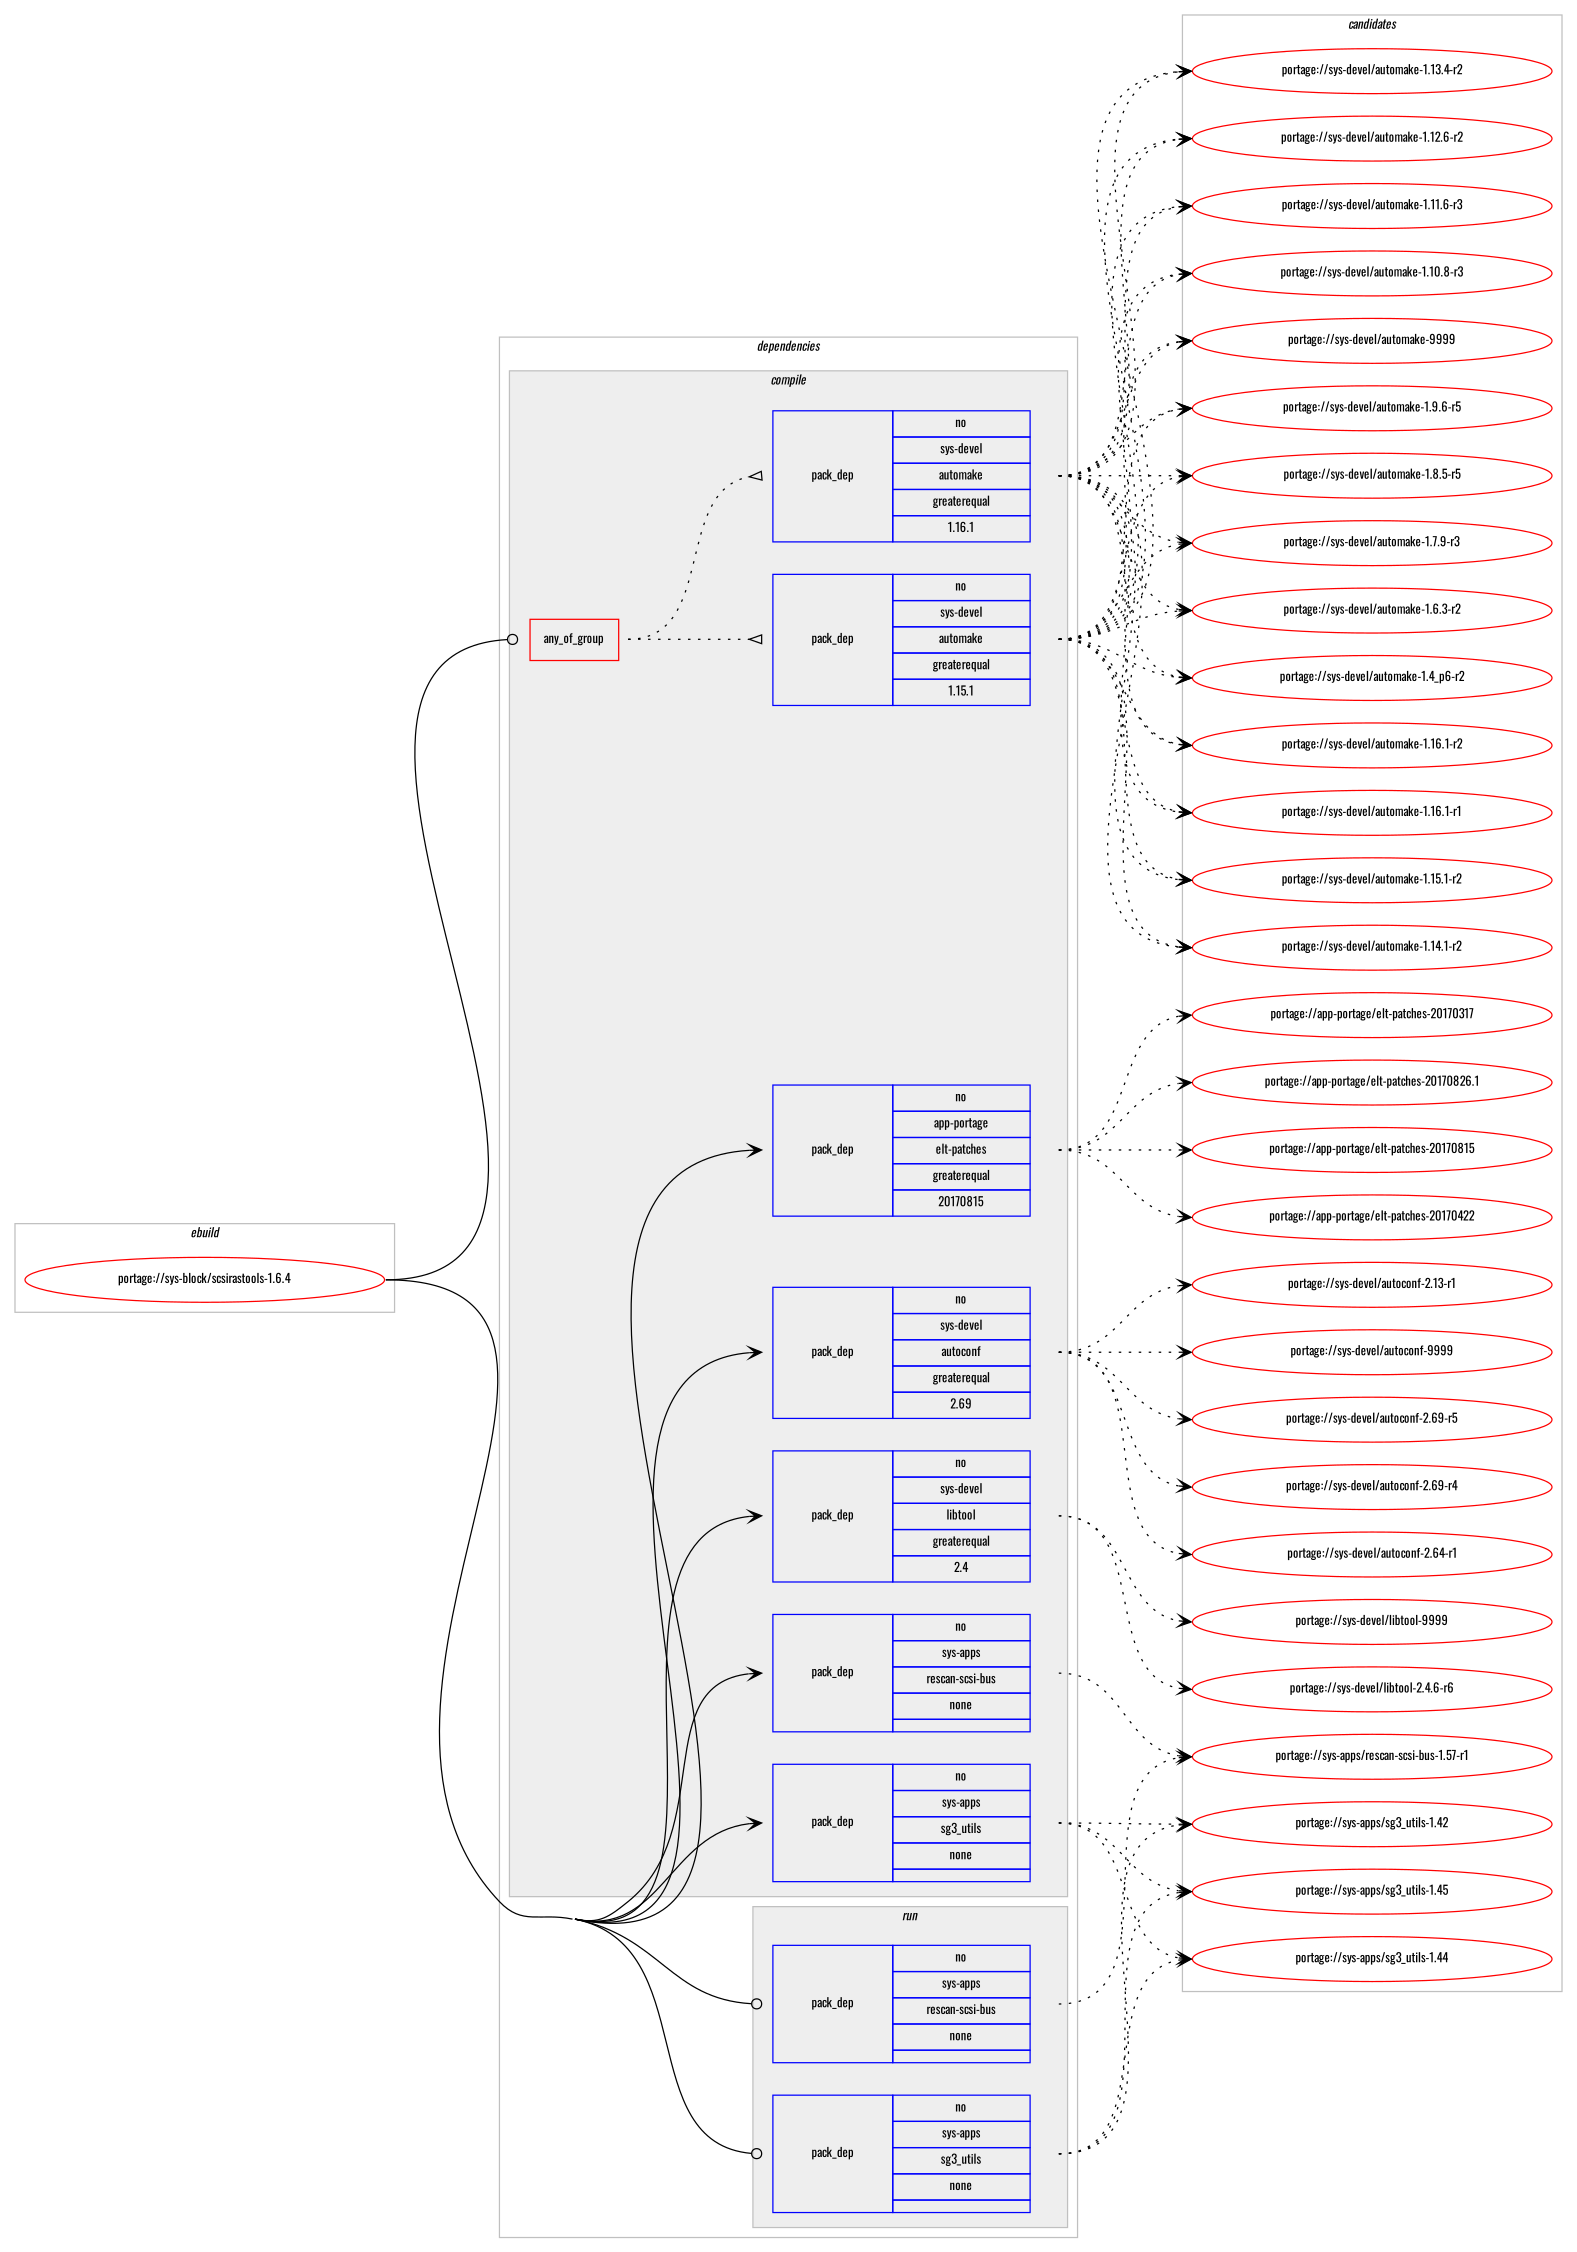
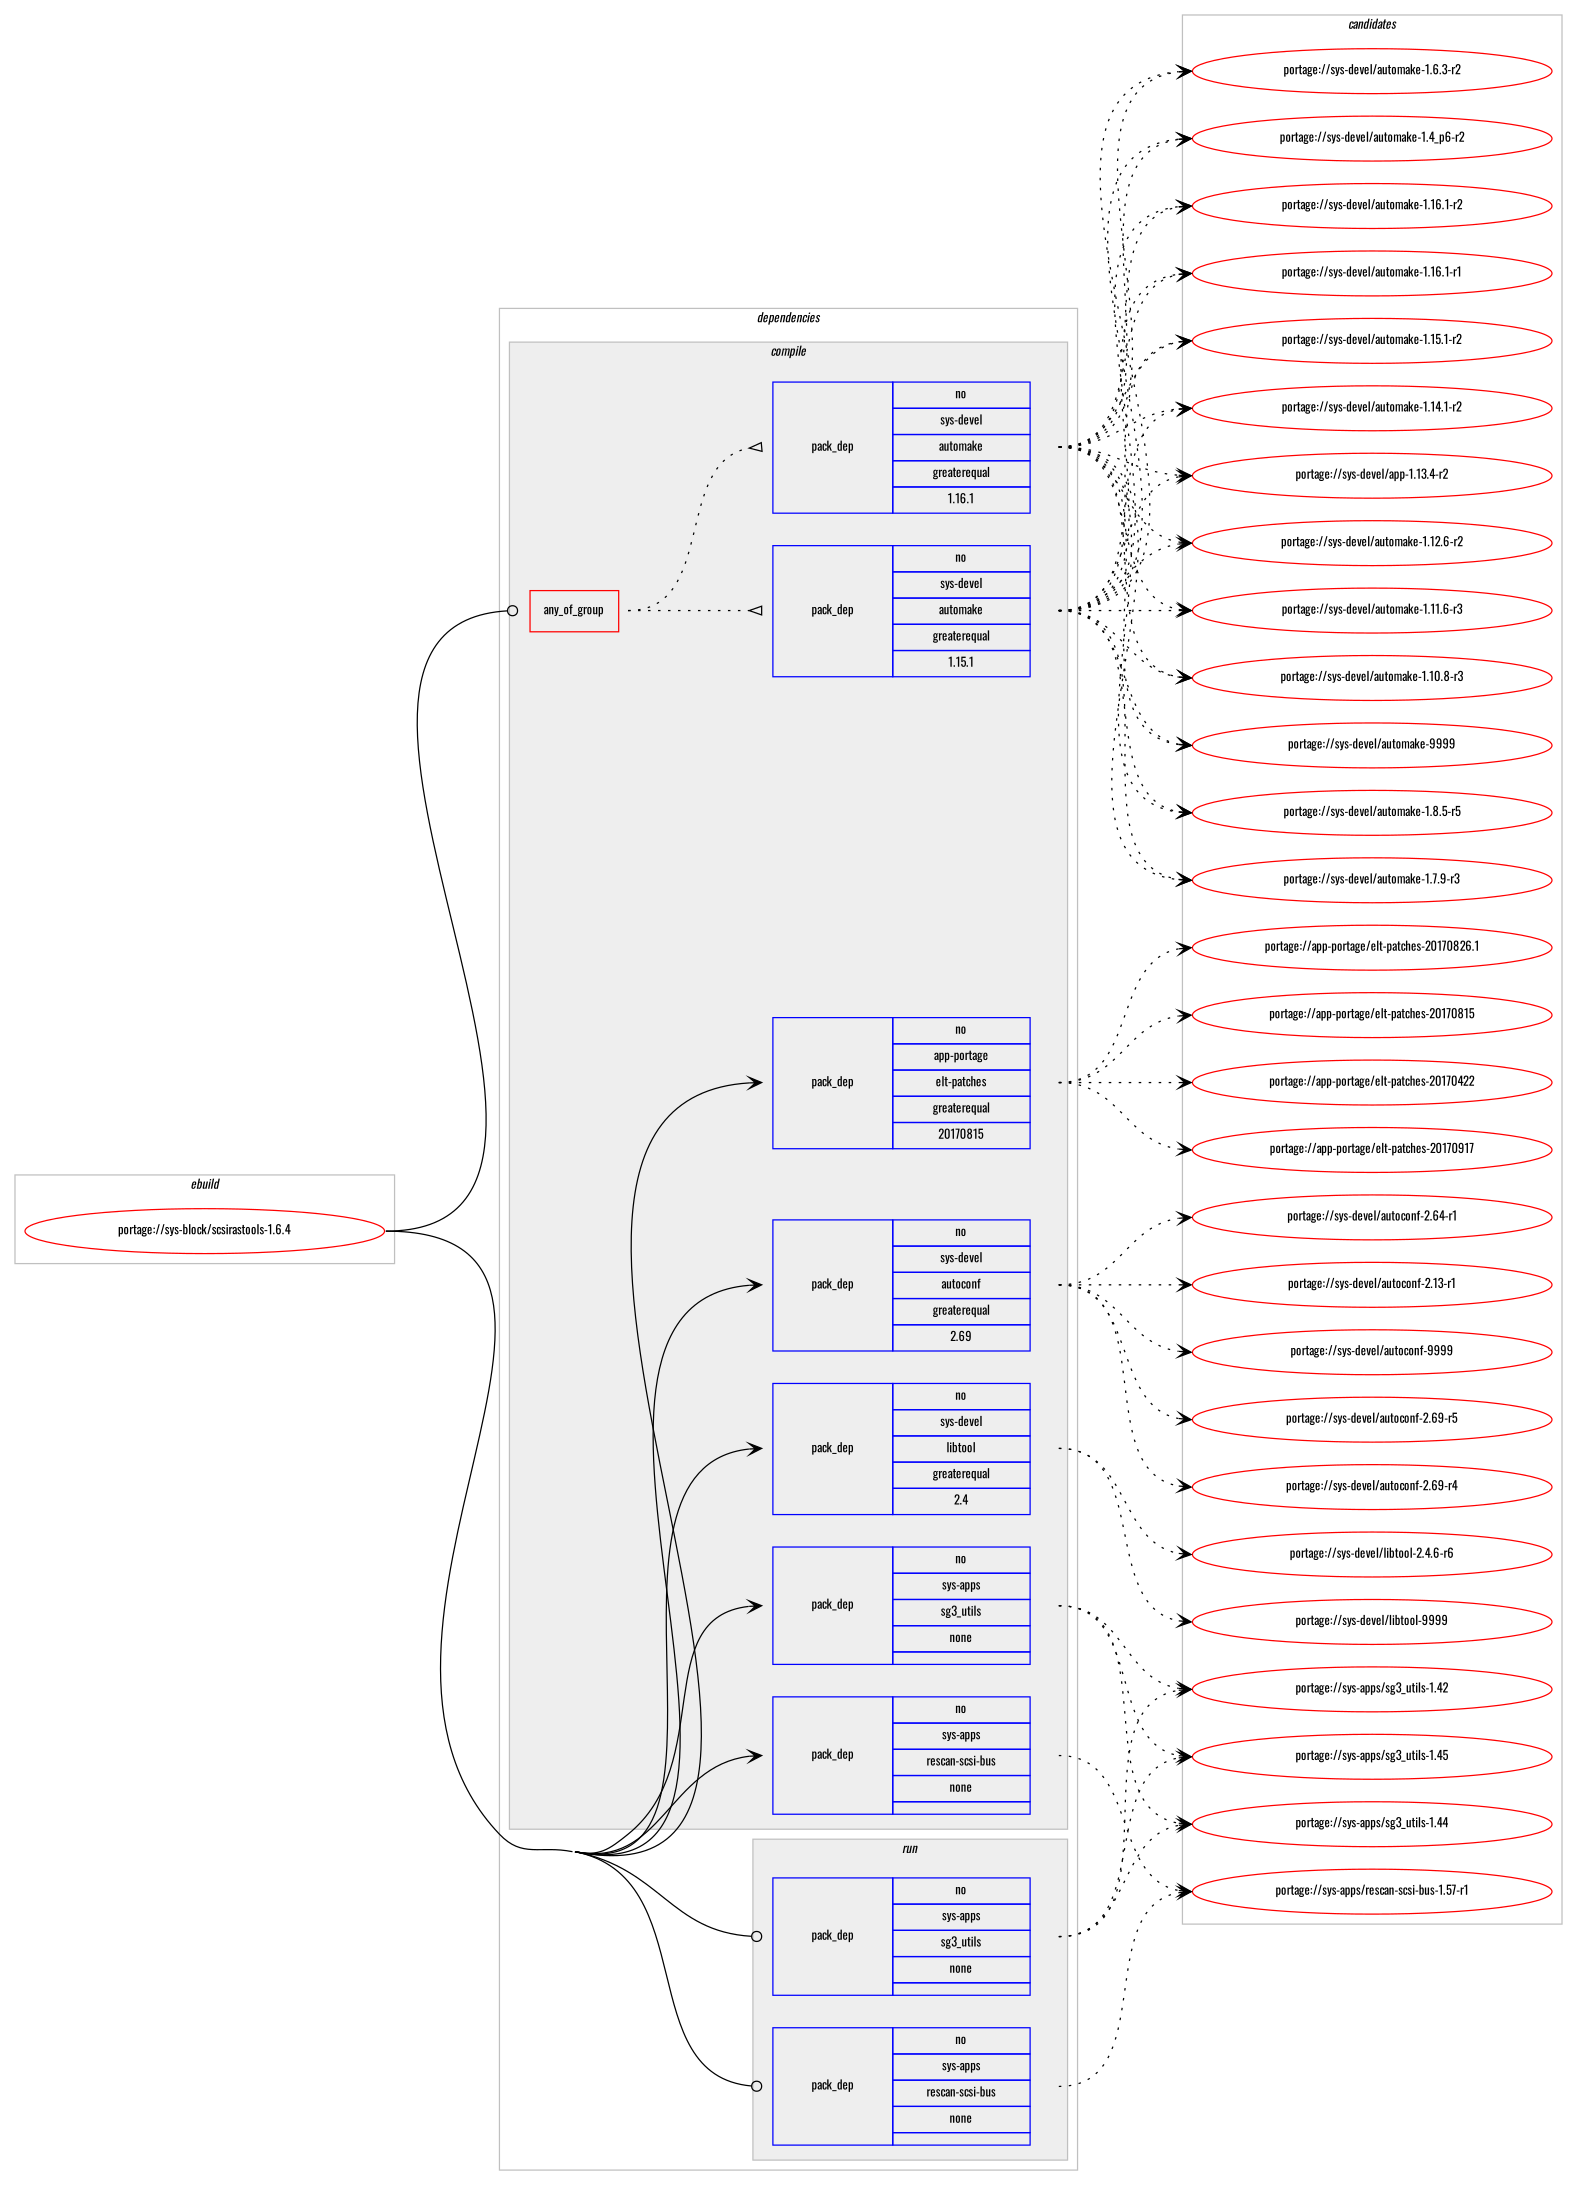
node "portage://sys-devel/automake-1.13.4-r2": label "portage://sys-devel/automake-1.13.4-r2" -> "portage://sys-devel/app-1.13.4-r2"
node "portage://sys-devel/automake-1.9.6-r5": removed
node "portage://app-portage/elt-patches-20170317": label "portage://app-portage/elt-patches-20170317" -> "portage://app-portage/elt-patches-20170917"
